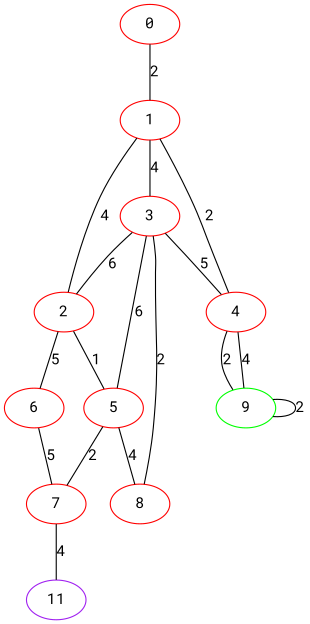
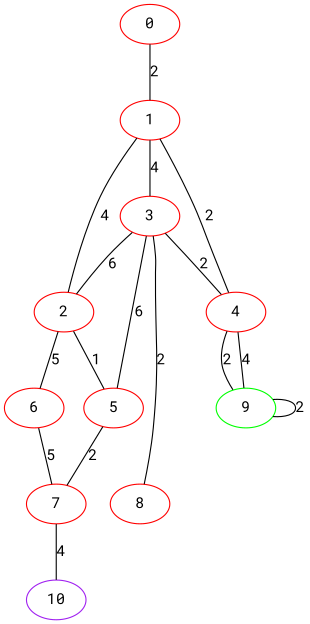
edge "3" -- "4": label "5" -> "2"
edge "5" -- "8": removed, label "4"
node "11": label "11" -> "10"
